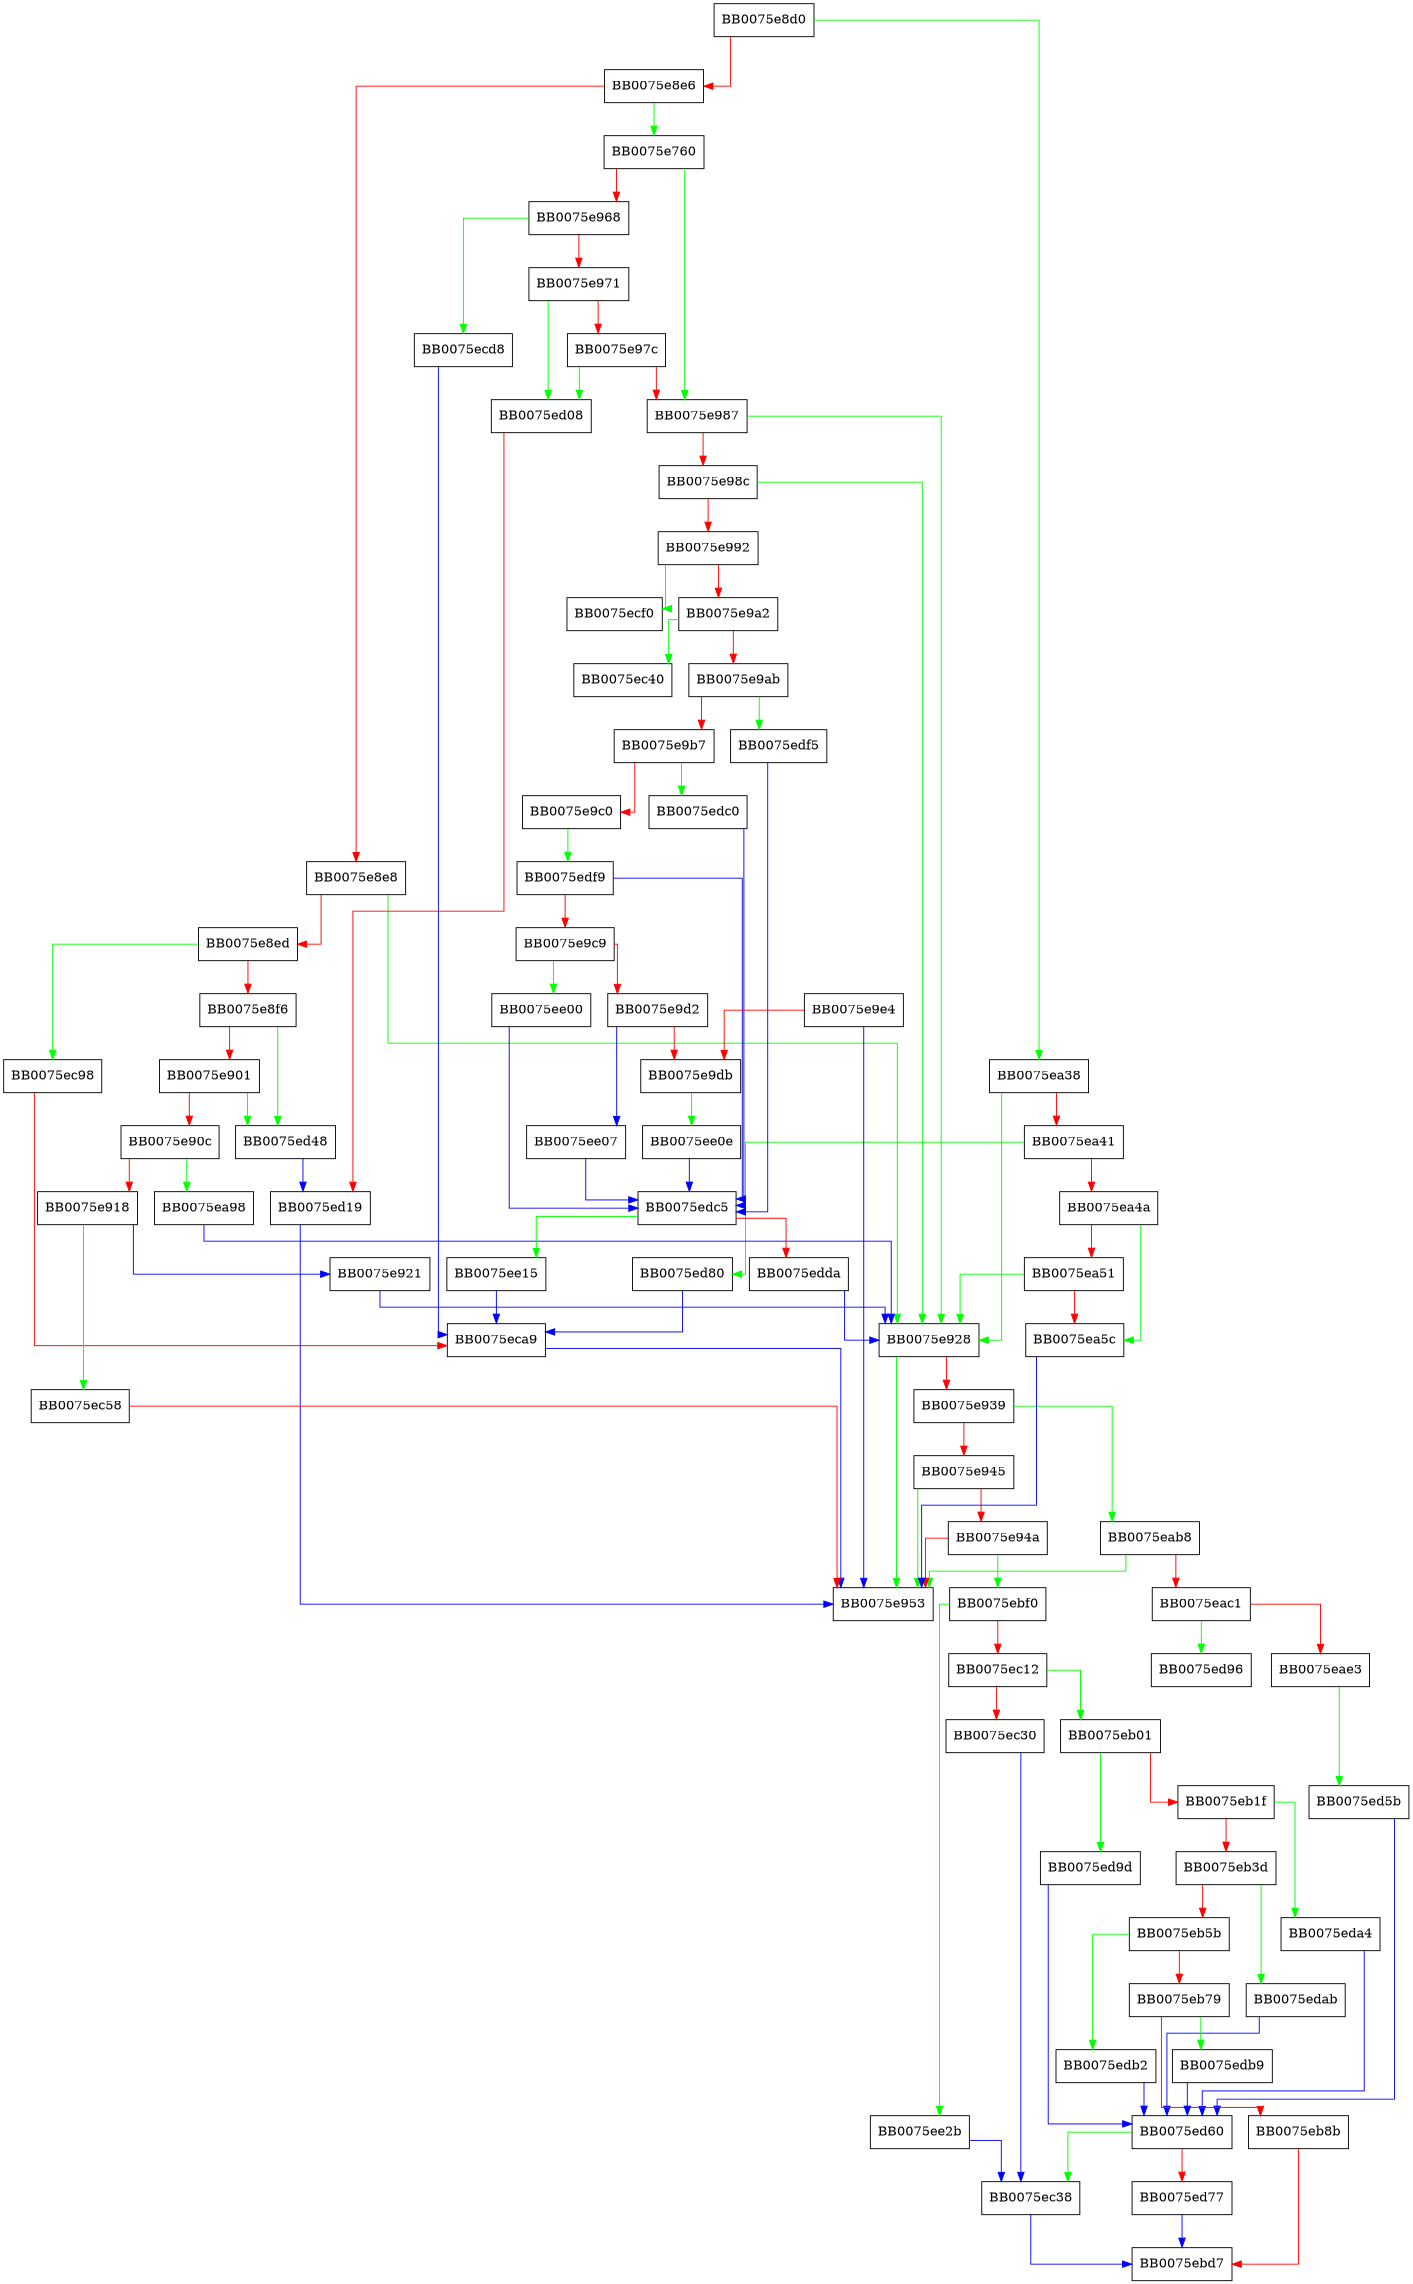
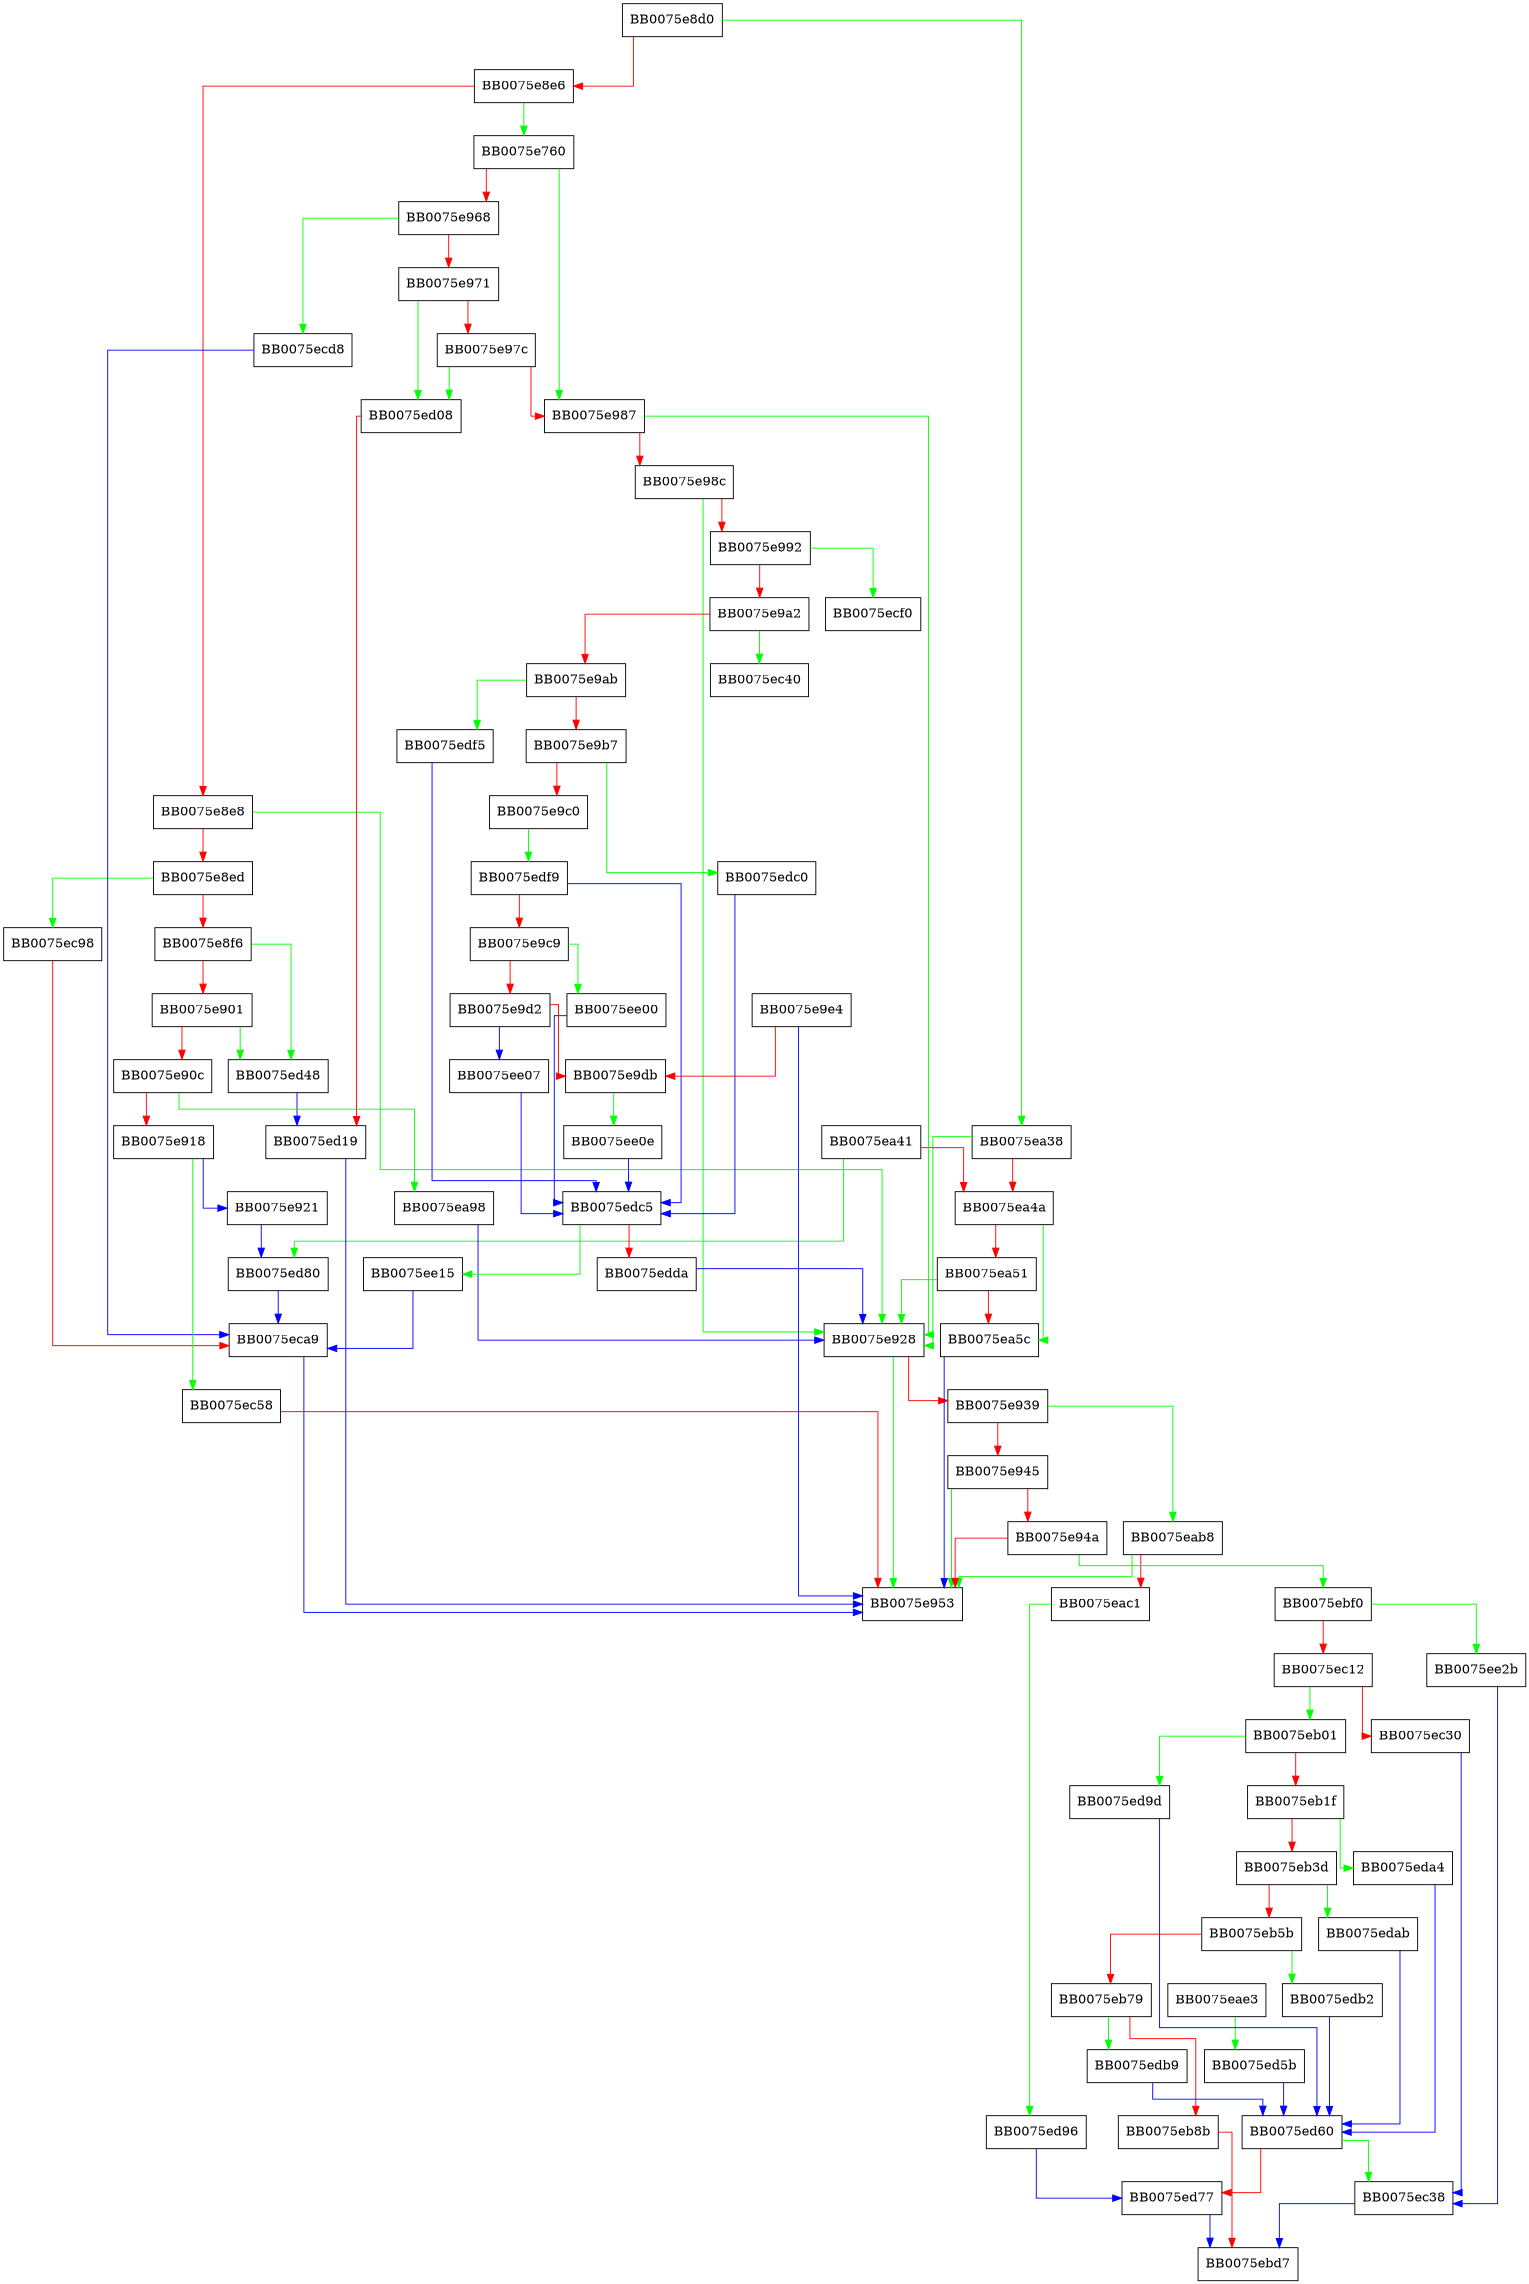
edge "BB0075ea38" -> "BB0075ea41": now "BB0075ea38" -> "BB0075ea4a"
edge "BB0075e921" -> "BB0075e928": now "BB0075e921" -> "BB0075ed80"
edge "BB0075eac1" -> "BB0075eae3": removed
edge "BB0075ed96" -> "BB0075ed77": added
